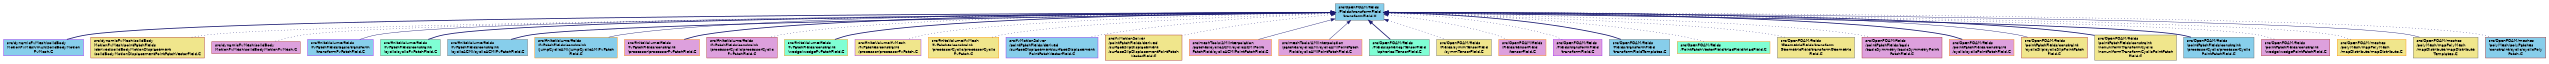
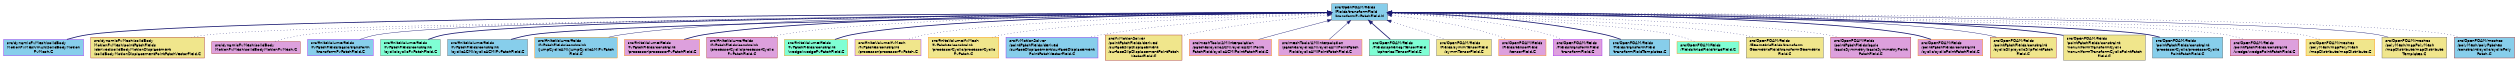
node "src/OpenFOAM/fields /Fields/transformField /transformField.H": label "src/OpenFOAM/fields /Fields/transformField /transformField.H" -> "src/OpenFOAM/fields /Fields/transformField /transformFvPatchField.H"
node "src/OpenFOAM/fields /PointPatchVectorField/triadField/triadField.C": label "src/OpenFOAM/fields /PointPatchVectorField/triadField/triadField.C" -> "src/OpenFOAM/fields /Fields/triadField/triadField.C"
